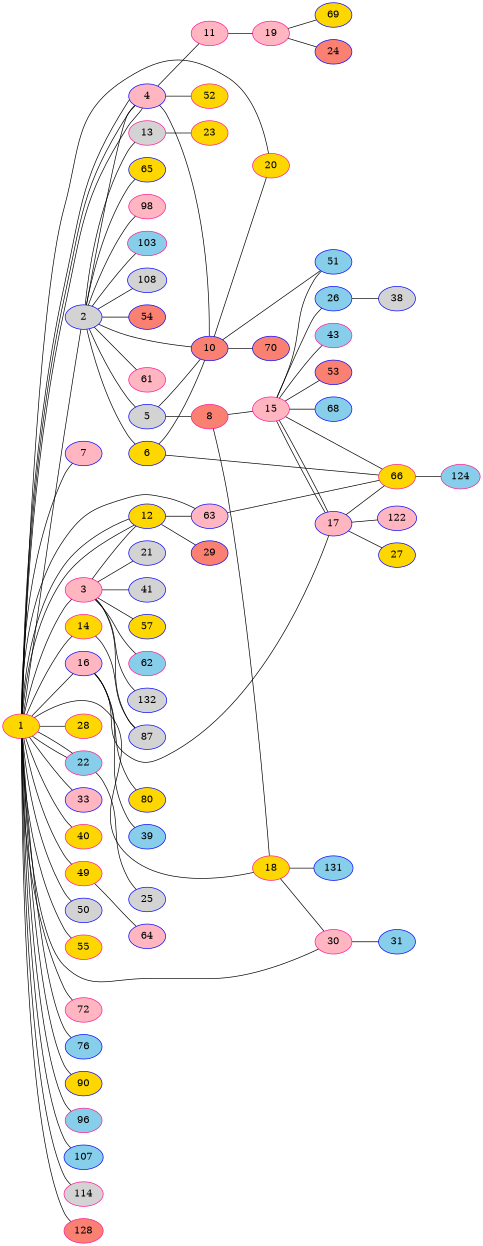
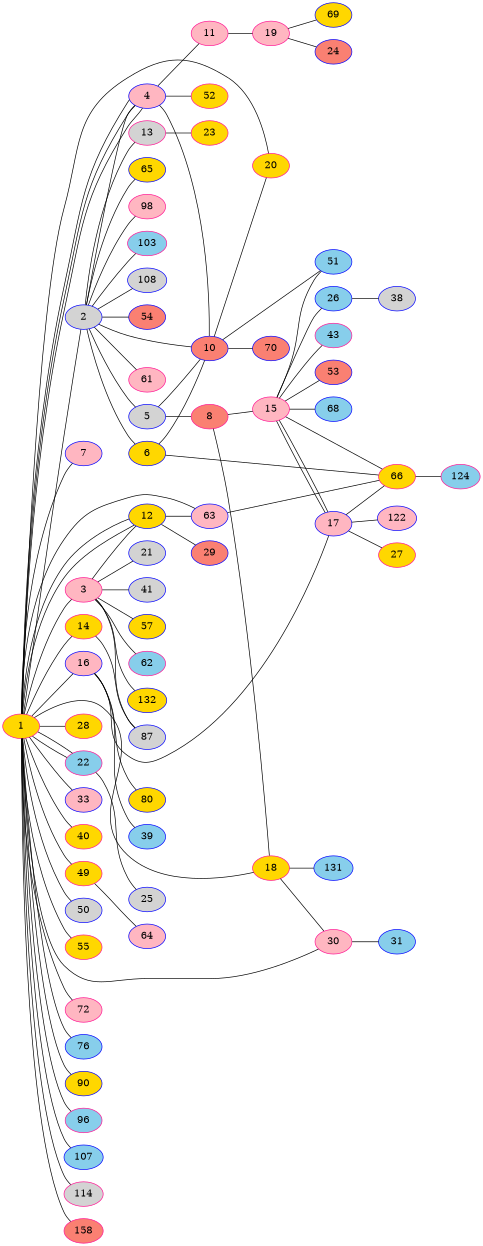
node "27": color blue -> deeppink
node "132": fillcolor lightgrey -> gold
node "128": label "128" -> "158"
